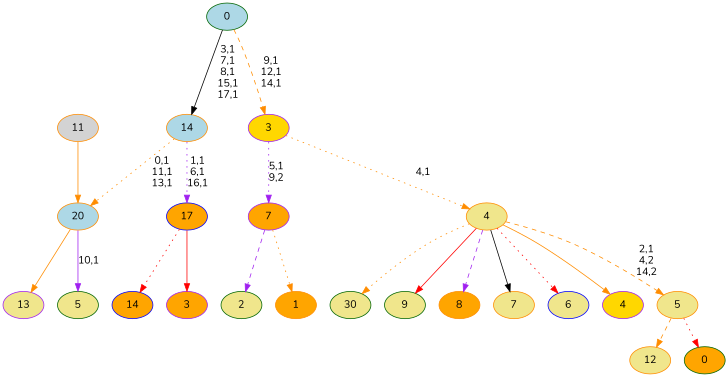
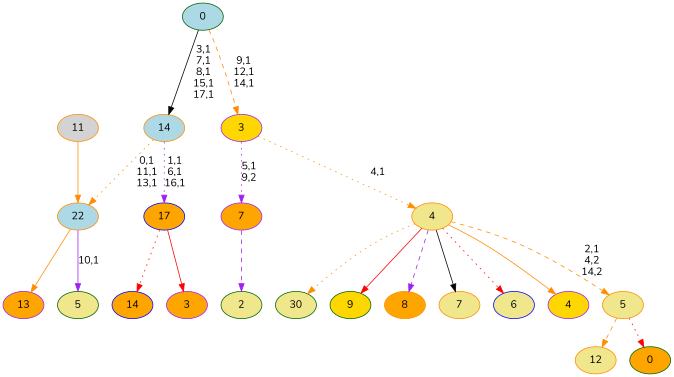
node "20": label "20" -> "22"
node "13": fillcolor khaki -> orange
node "1": removed
node "9": fillcolor khaki -> gold
